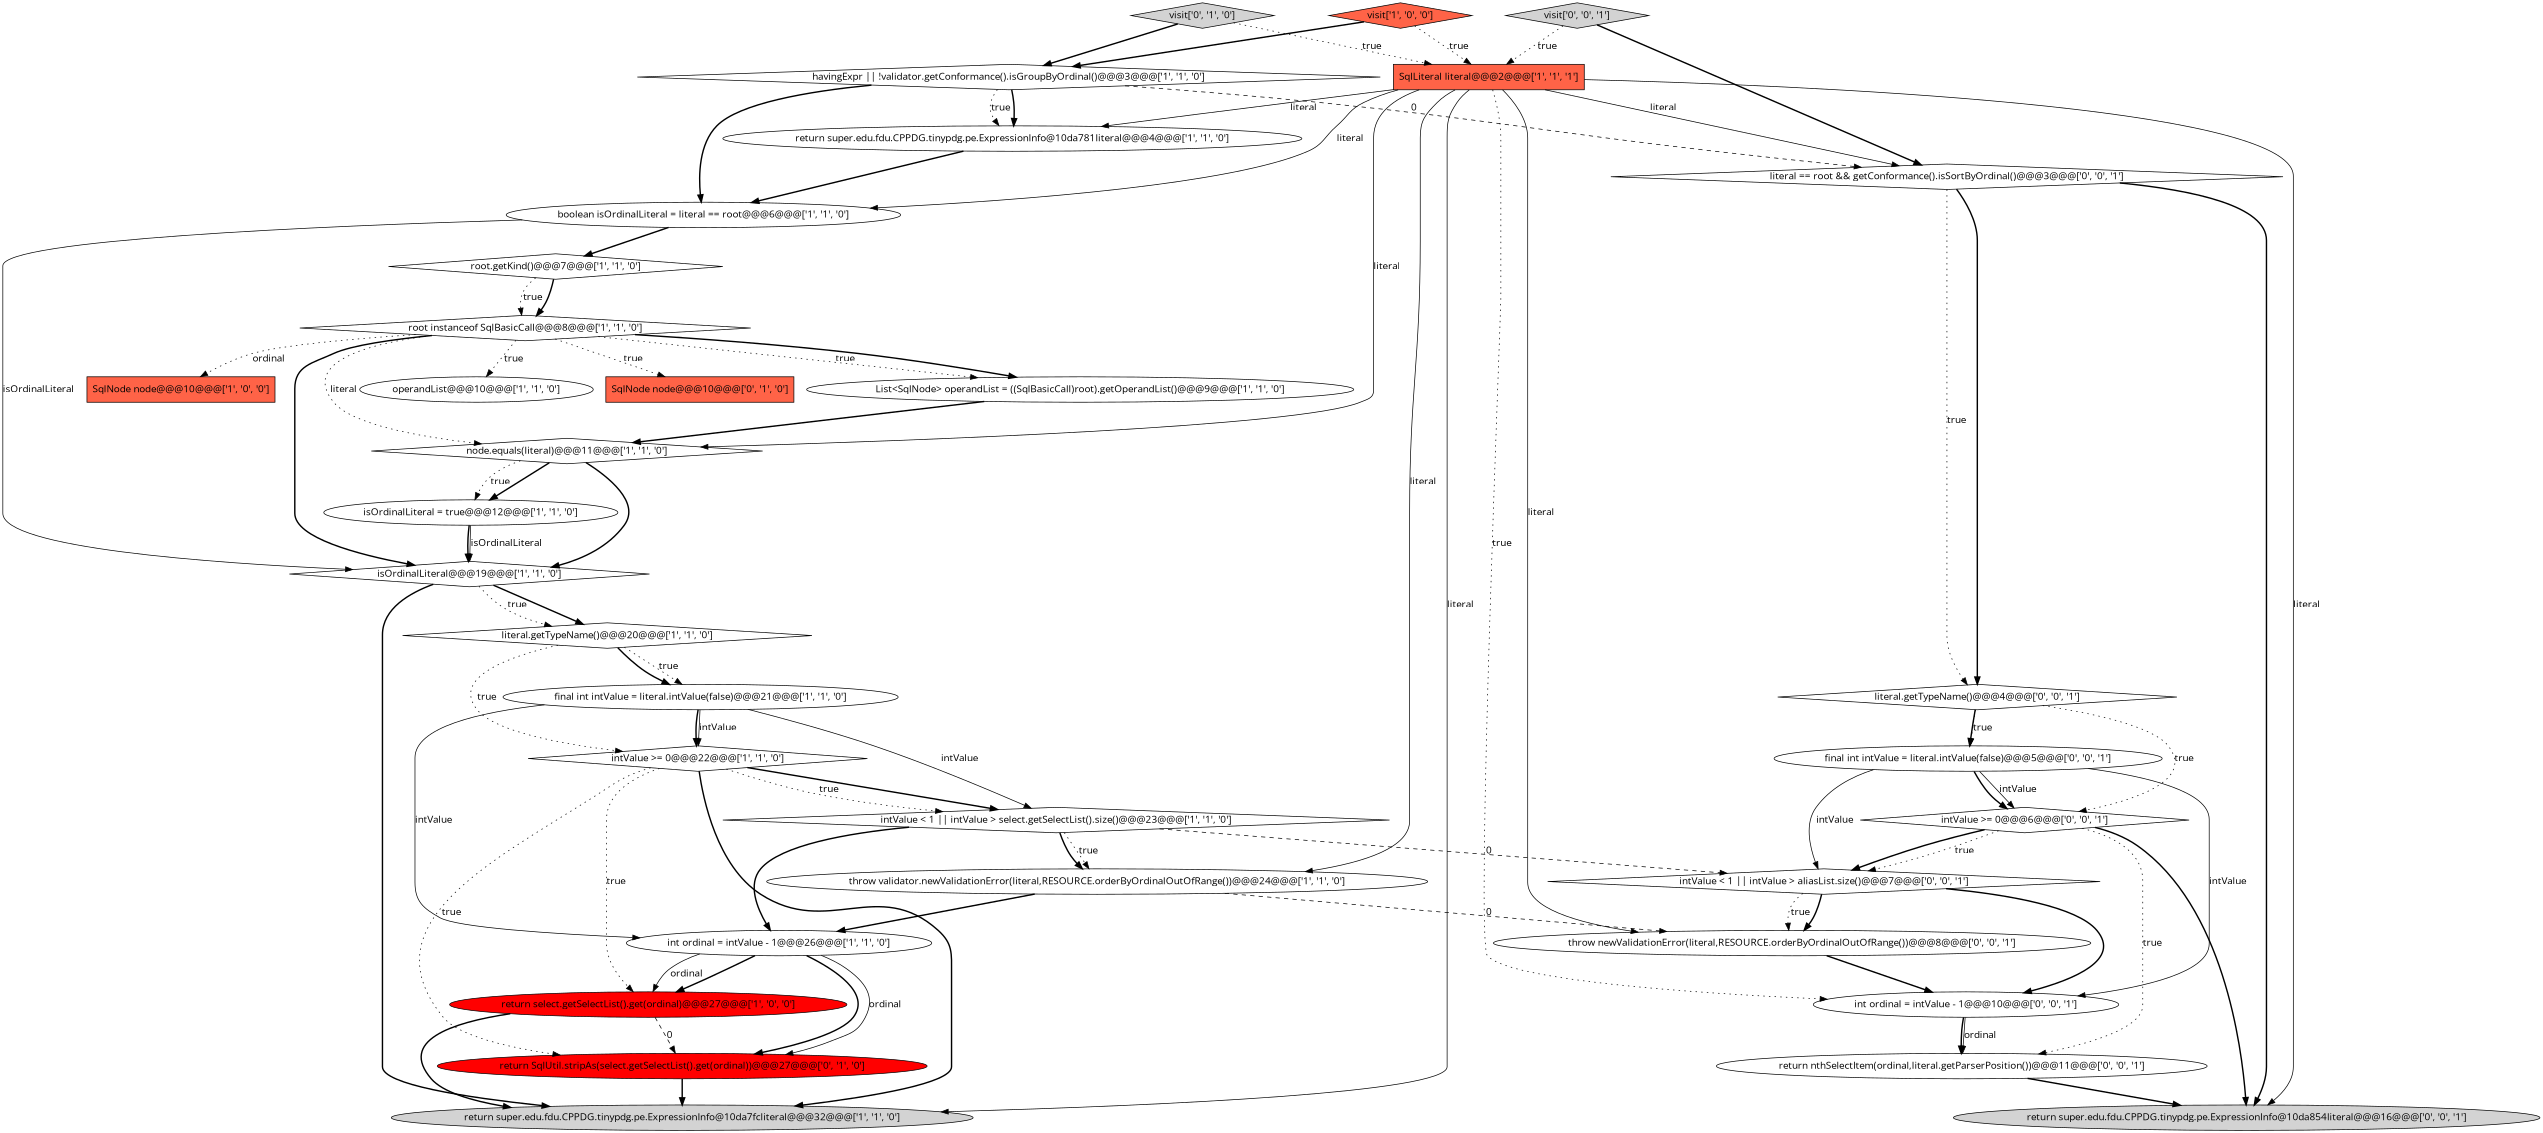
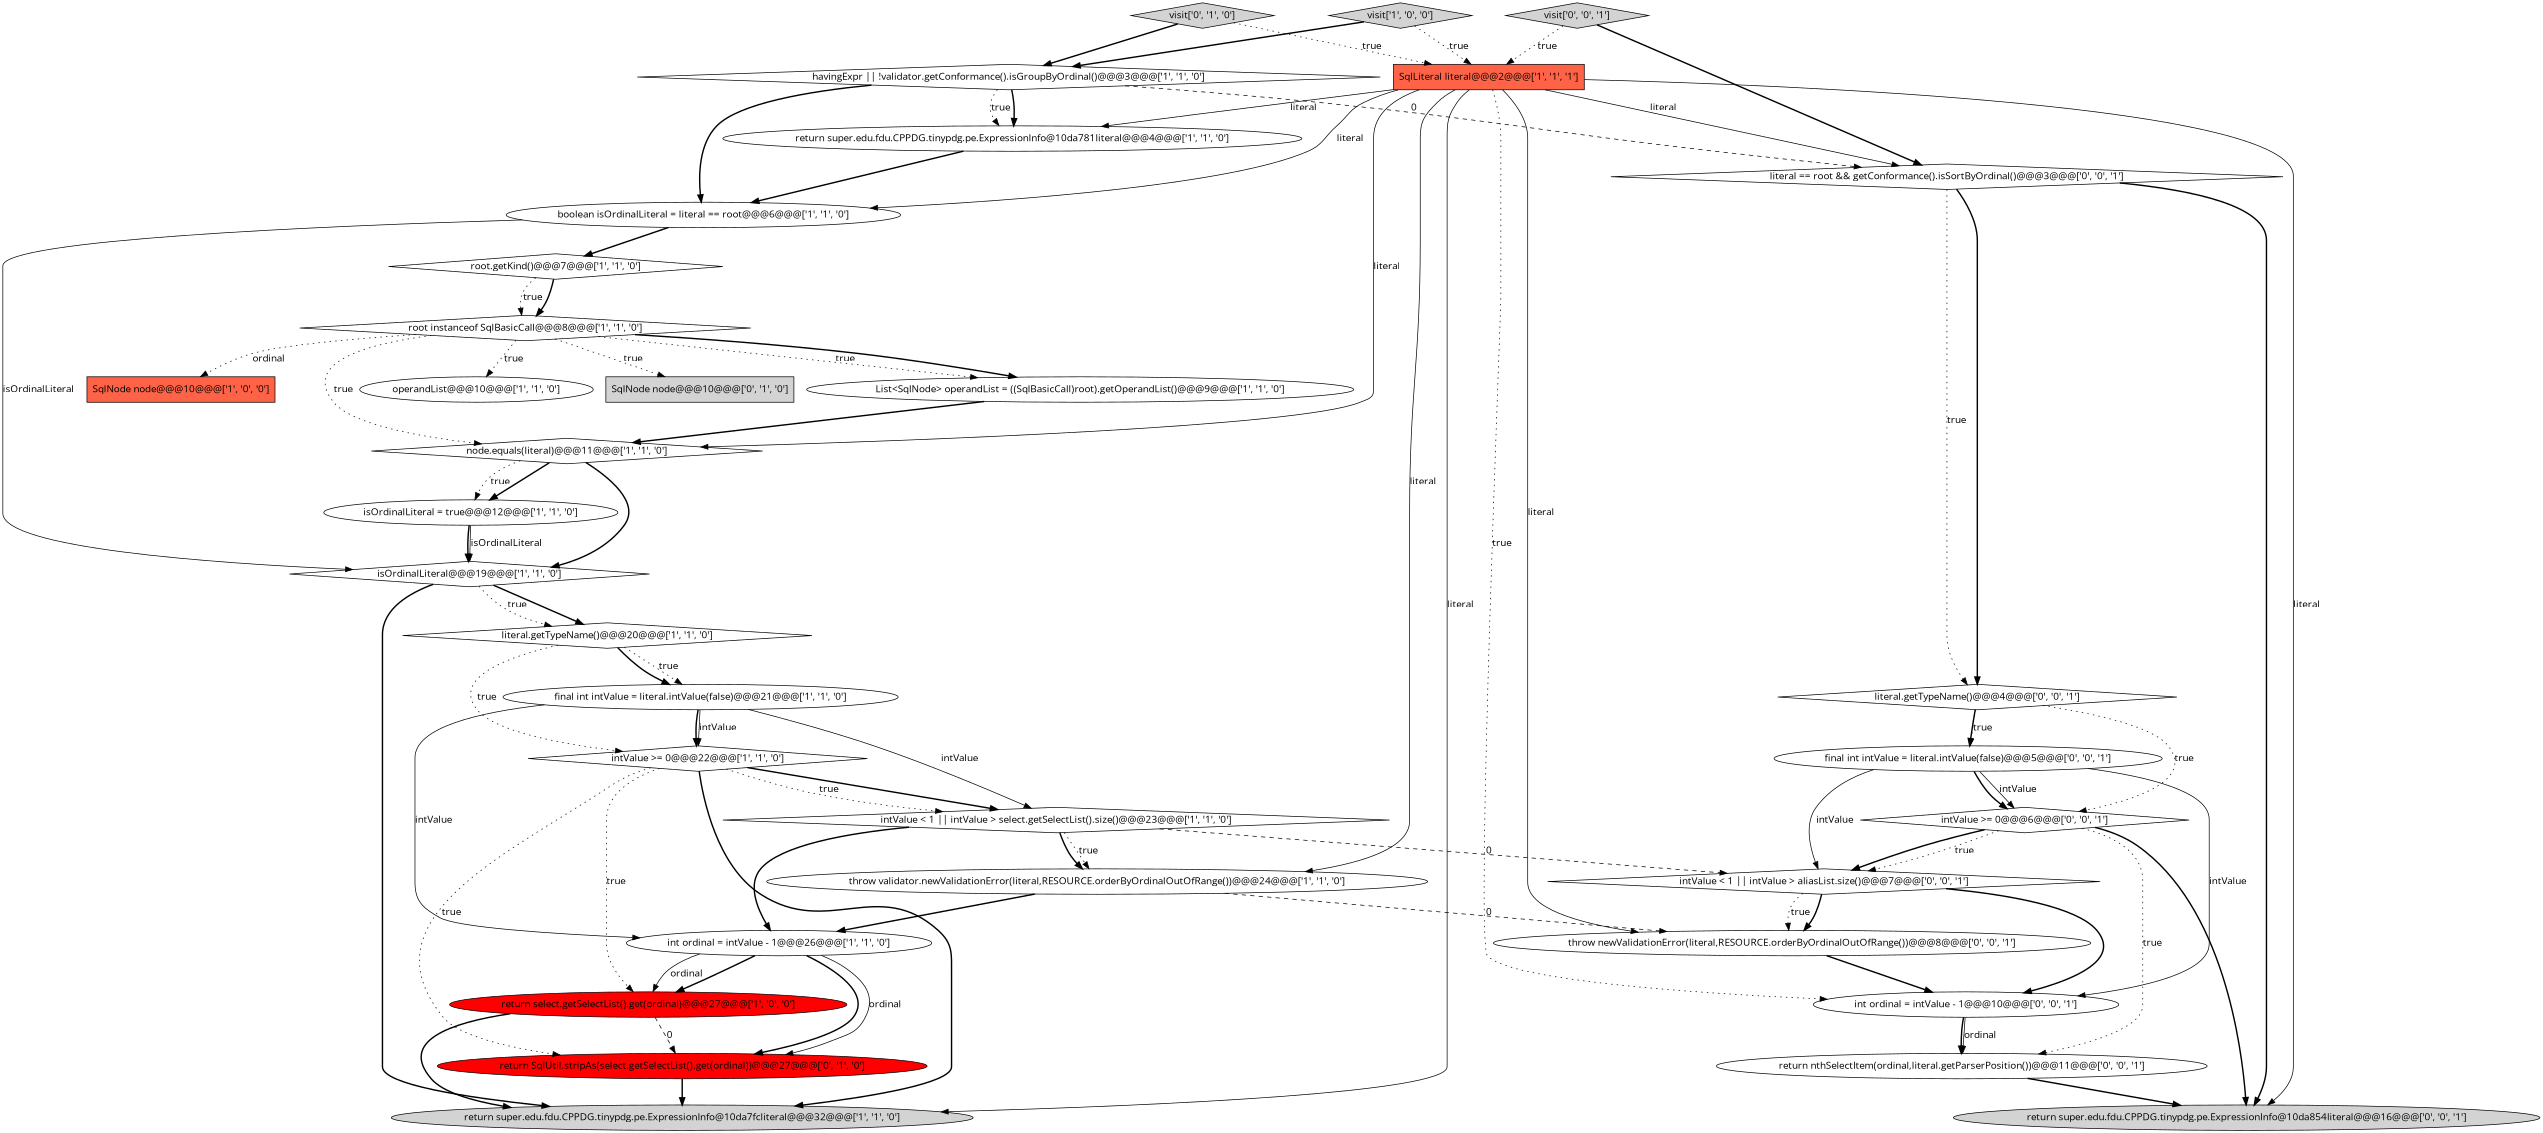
node "visit['1', '0', '0']": fillcolor tomato -> lightgray
edge "root instanceof SqlBasicCall@@@8@@@['1', '1', '0']" -> "node.equals(literal)@@@11@@@['1', '1', '0']": label "literal" -> "true"
node "SqlNode node@@@10@@@['0', '1', '0']": fillcolor tomato -> lightgray
edge "root instanceof SqlBasicCall@@@8@@@['1', '1', '0']" -> "isOrdinalLiteral@@@19@@@['1', '1', '0']": removed
